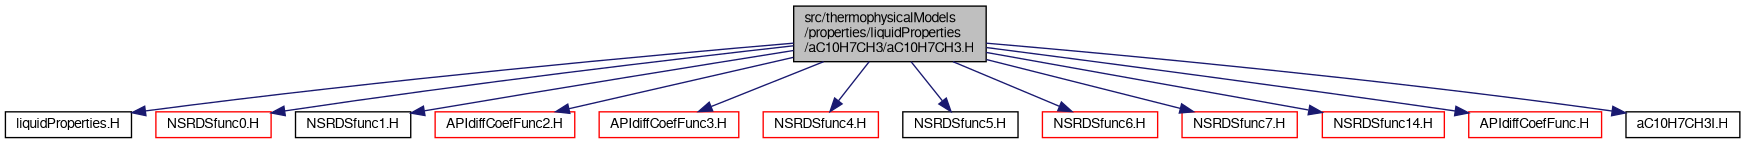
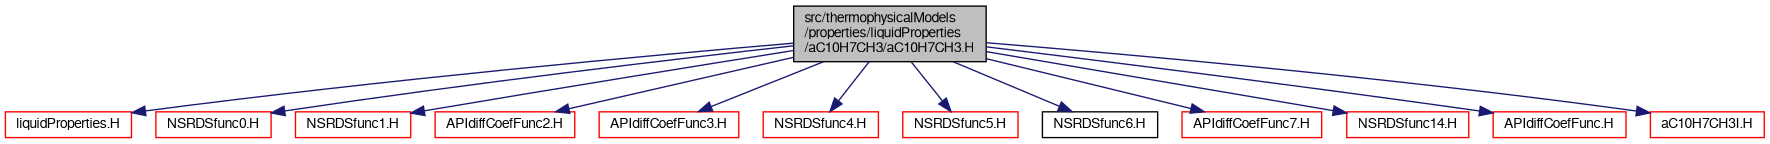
node "liquidProperties.H": color black -> red
node "NSRDSfunc1.H": color black -> red
node "NSRDSfunc5.H": color black -> red
node "NSRDSfunc6.H": color red -> black
node "NSRDSfunc7.H": label "NSRDSfunc7.H" -> "APIdiffCoefFunc7.H"
node "aC10H7CH3I.H": color black -> red
